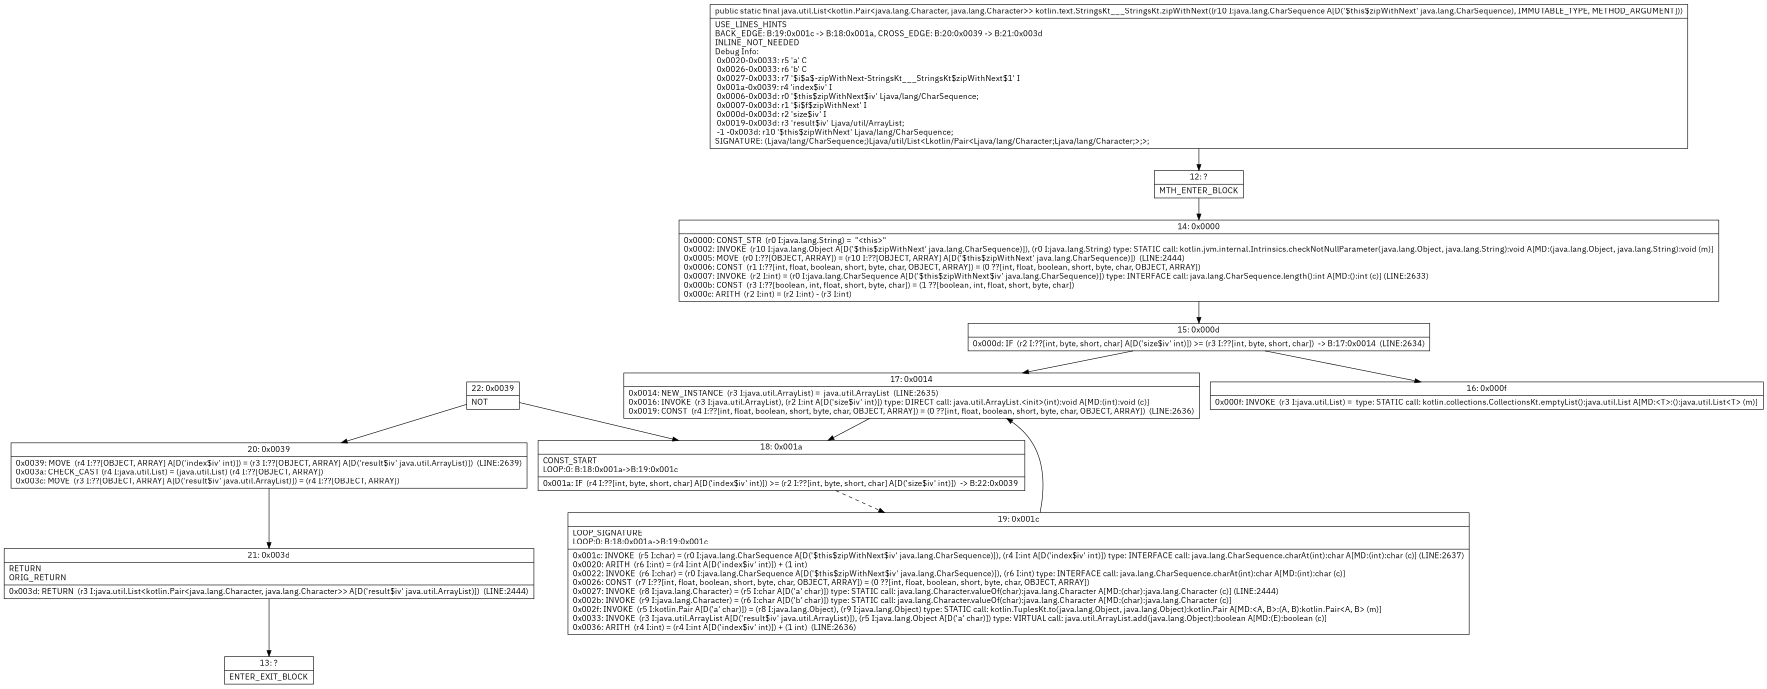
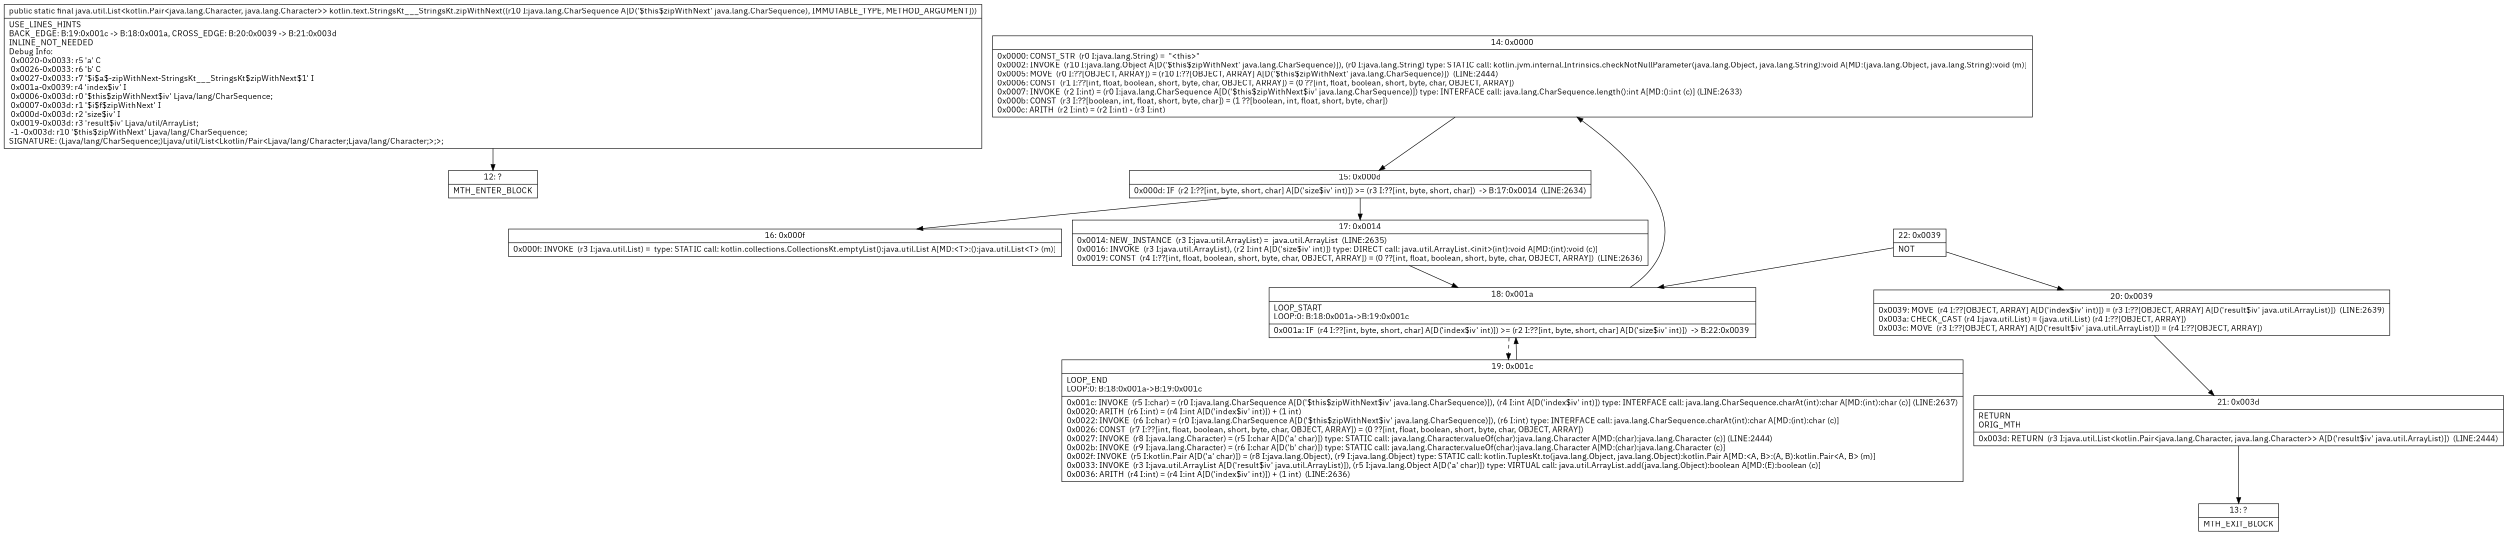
edge "12: ?" -> "14: 0x0000": now "18: 0x001a" -> "14: 0x0000"
node "18: 0x001a": text "CONST_START" -> "LOOP_START"
edge "19: 0x001c" -> "17: 0x0014": now "19: 0x001c" -> "18: 0x001a"
node "19: 0x001c": text "LOOP_SIGNATURE" -> "LOOP_END"
node "21: 0x003d": text "ORIG_RETURN" -> "ORIG_MTH"
node "13: ?": text "ENTER_EXIT_BLOCK" -> "MTH_EXIT_BLOCK"
